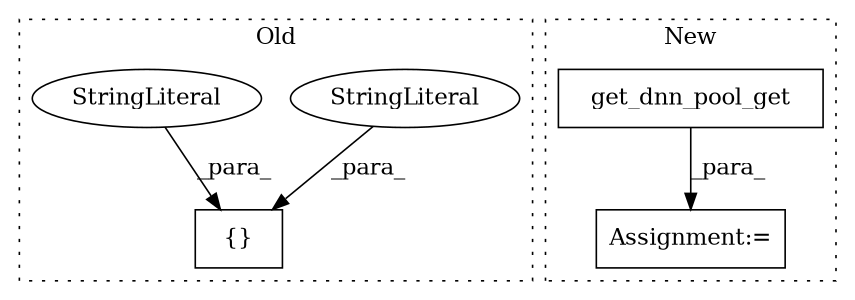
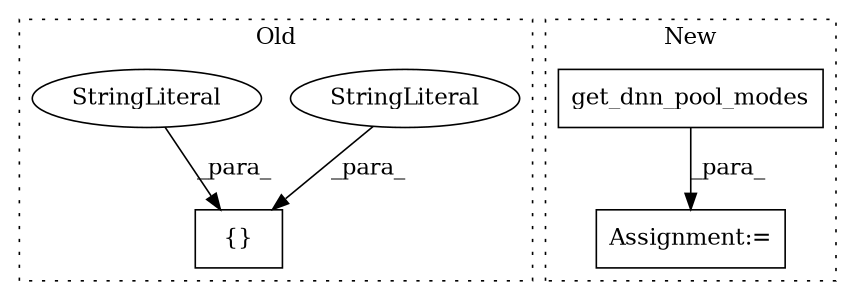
node "get_dnn_pool_get": label "get_dnn_pool_get" -> "get_dnn_pool_modes"
